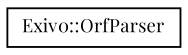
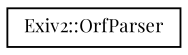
node "Exiv0::OrfParser": label "Exiv0::OrfParser" -> "Exiv2::OrfParser"
